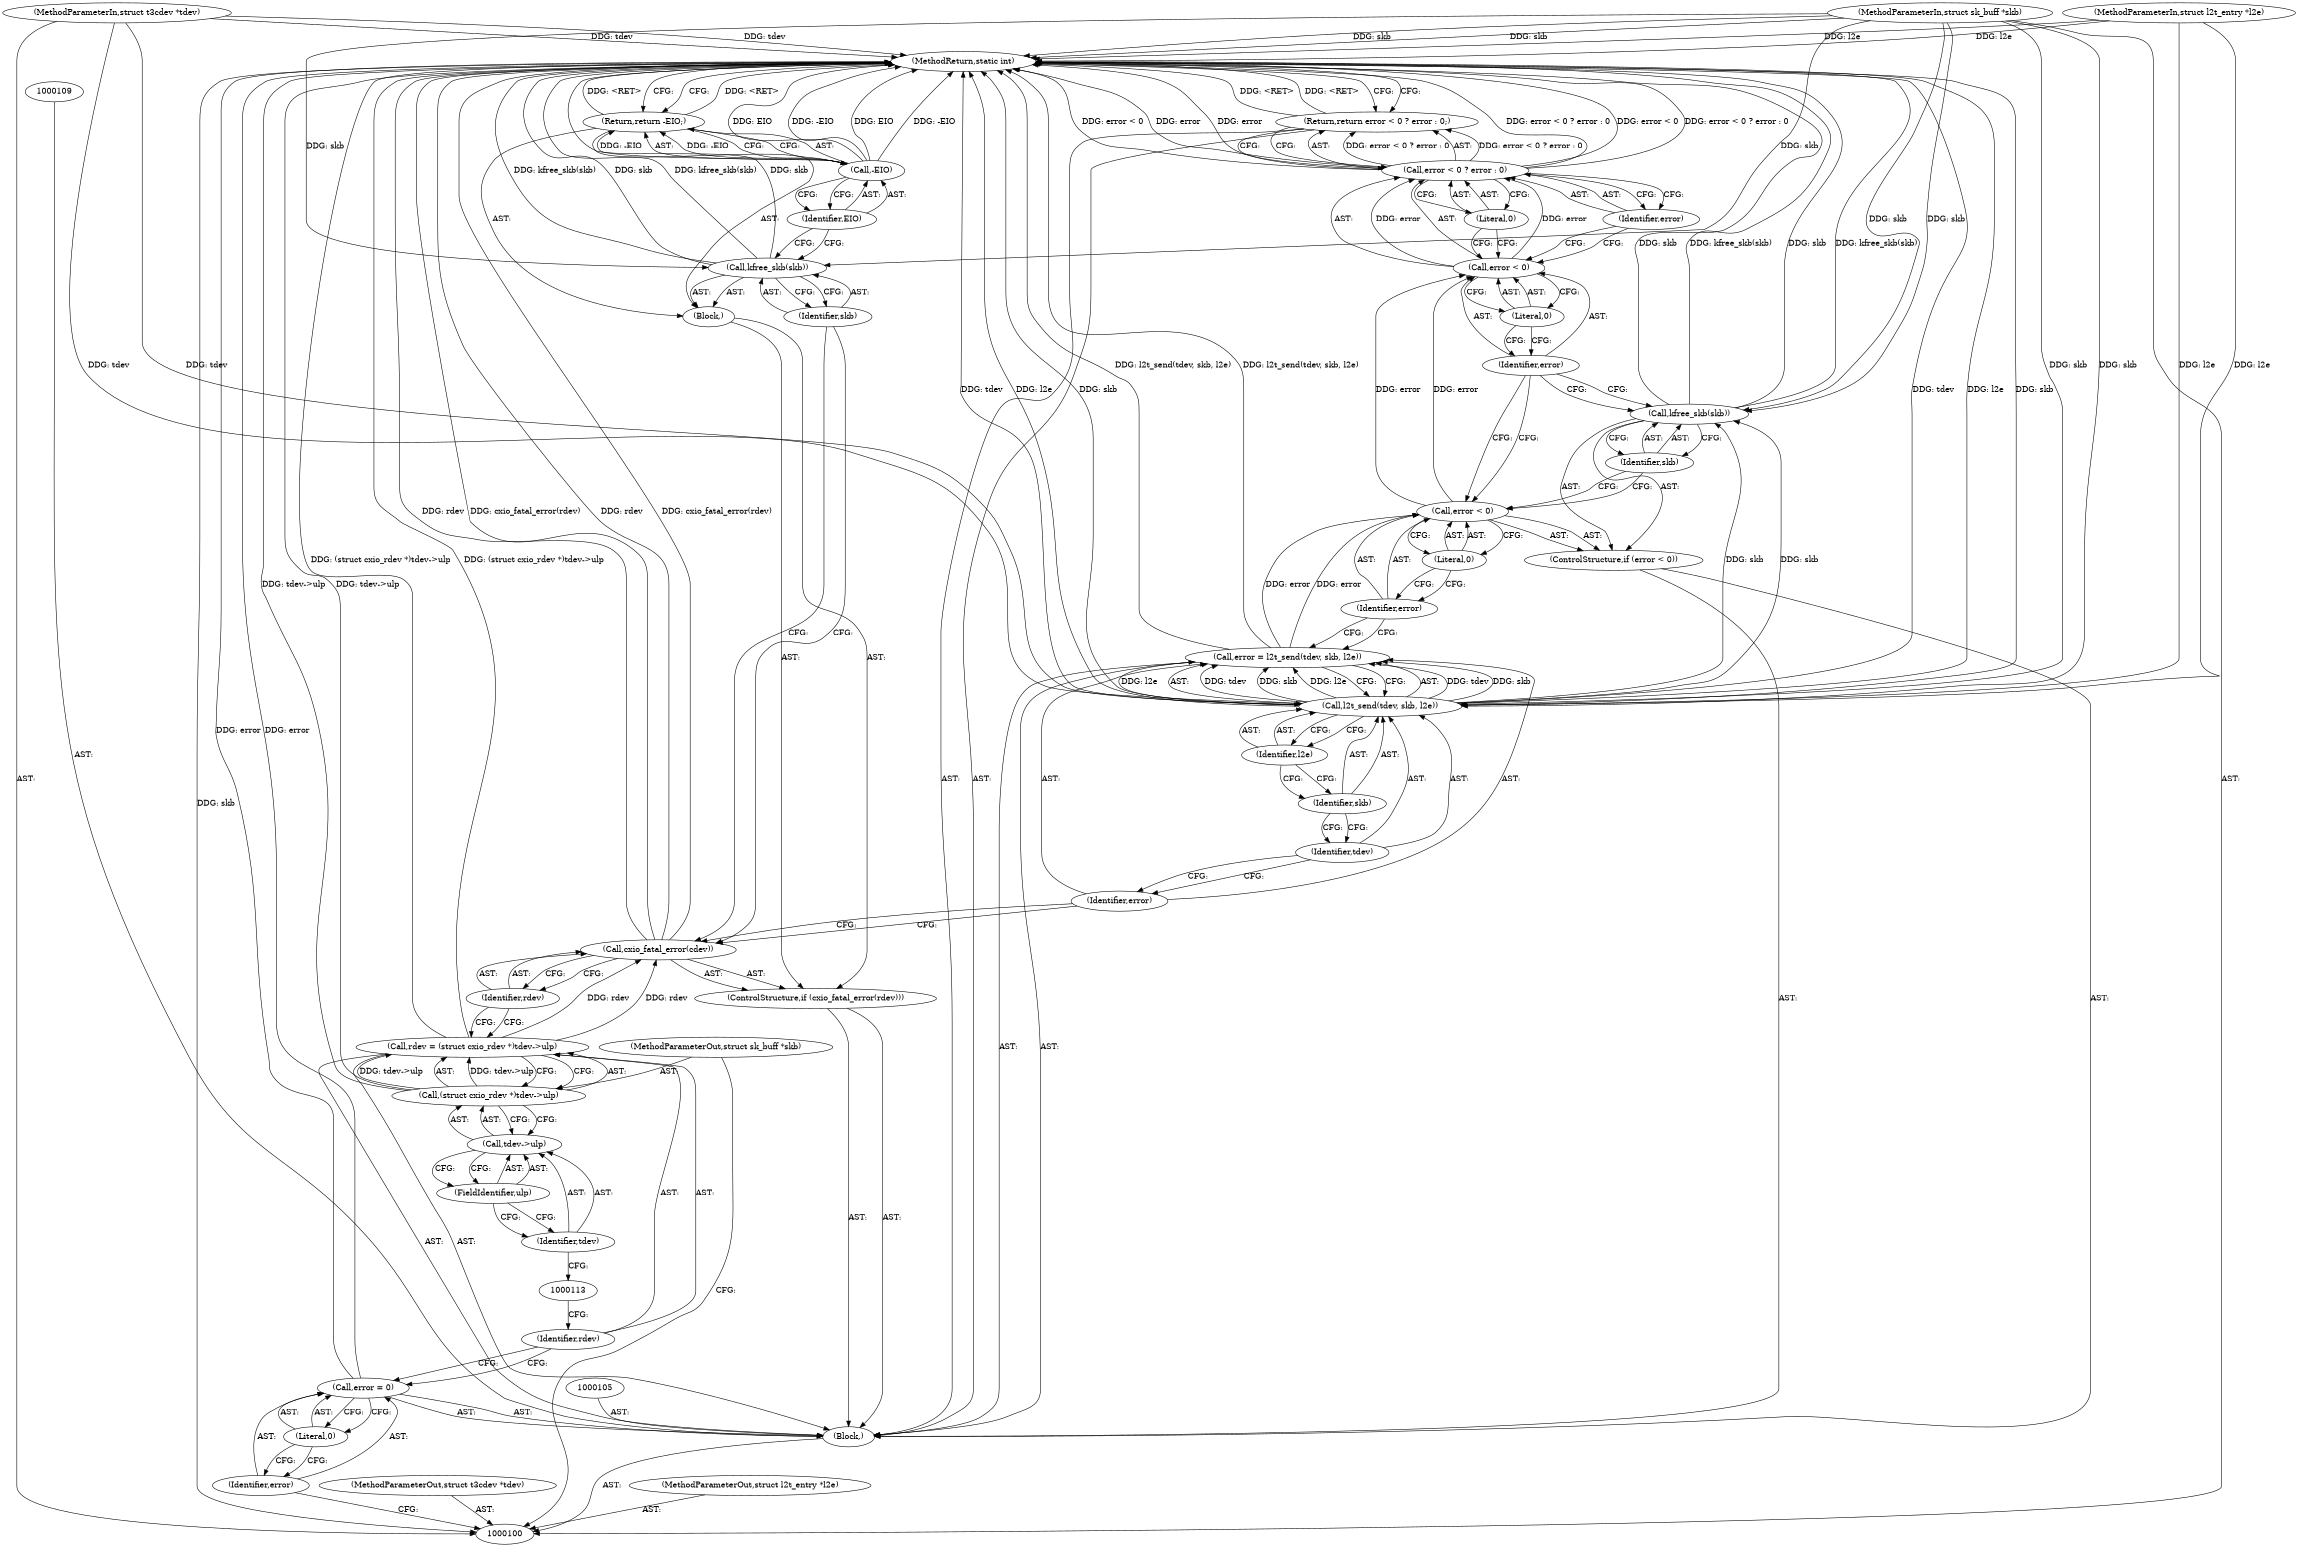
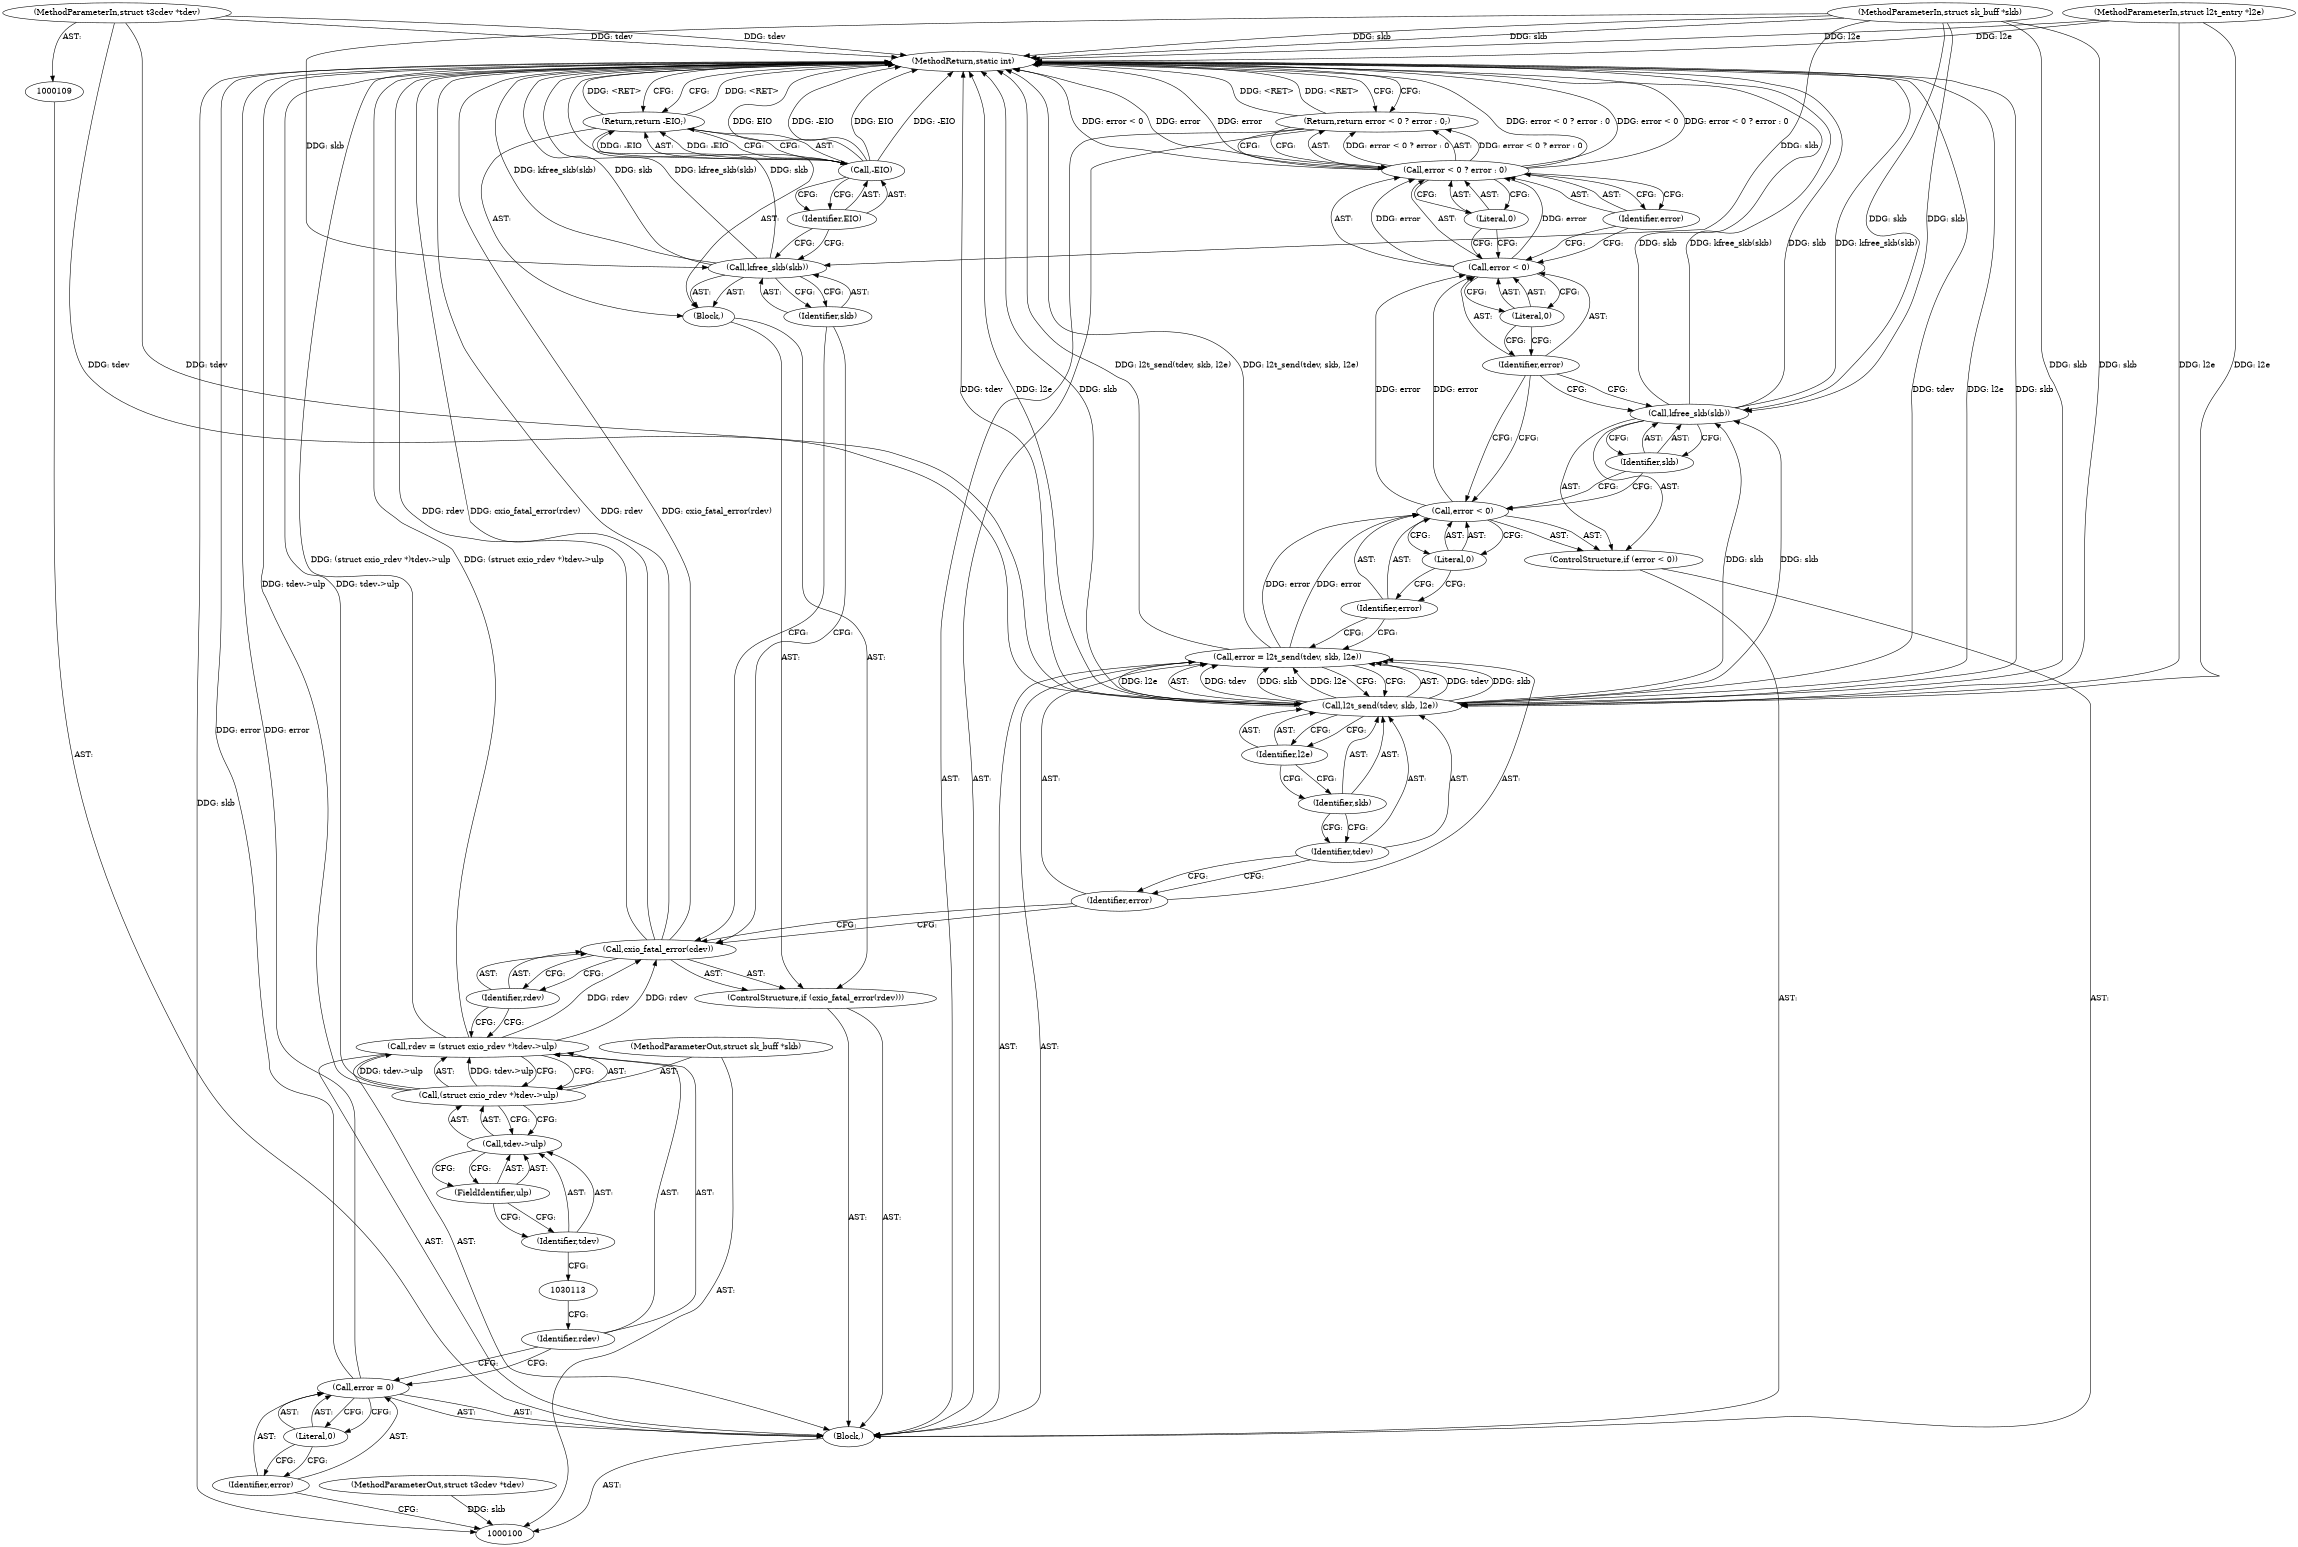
edge "(MethodParameterIn,struct t3cdev *tdev)" -> "1000100": now "(MethodParameterIn,struct t3cdev *tdev)" -> "1000109"
node "1000113": label "1000113" -> "1030113"
edge "(MethodParameterOut,struct sk_buff *skb)" -> "1000100": label "CFG: " -> "AST: "
node "1000105": removed
node "(MethodParameterOut,struct l2t_entry *l2e)": removed
edge "(MethodParameterIn,struct sk_buff *skb)" -> "1000100": removed, label "AST:"
edge "(MethodParameterOut,struct t3cdev *tdev)" -> "1000100": label "AST: " -> "DDG: skb"
